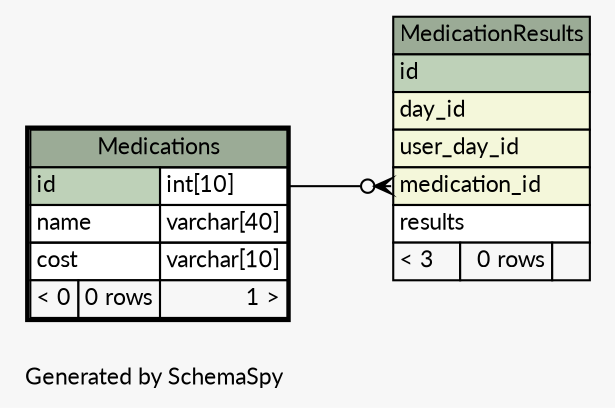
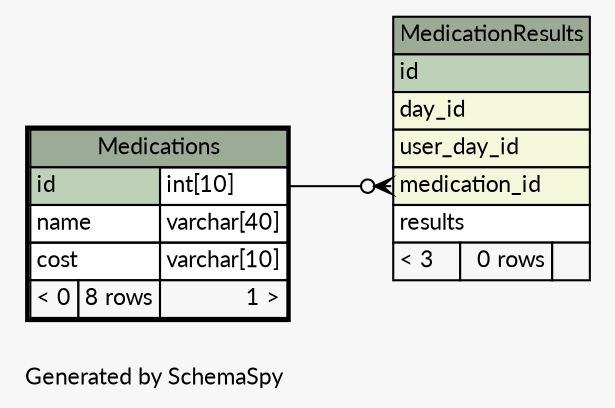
node "Medications": text "0 rows" -> "8 rows"
